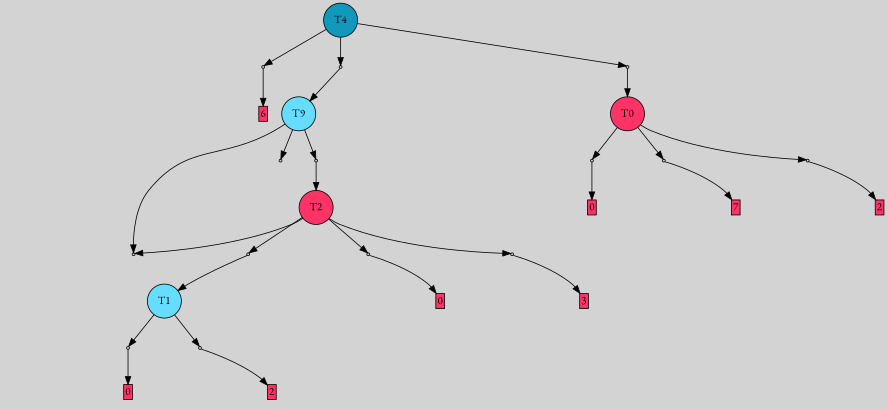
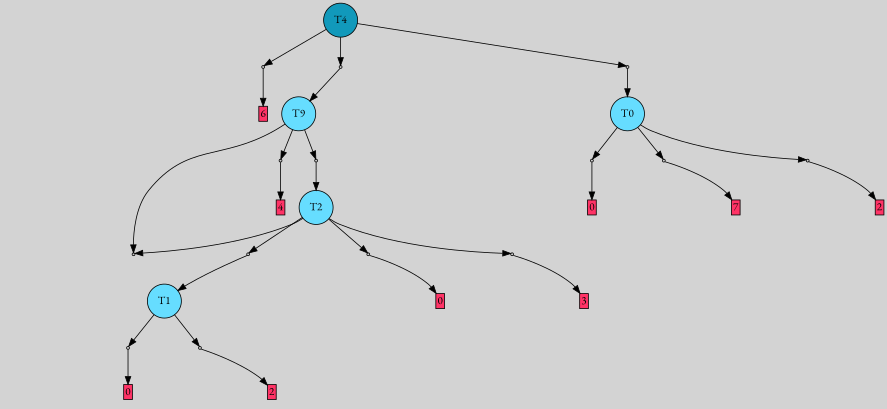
node "T0": fillcolor #ff3366 -> #66ddff
node "4": added
node "T2": fillcolor #ff3366 -> #66ddff
